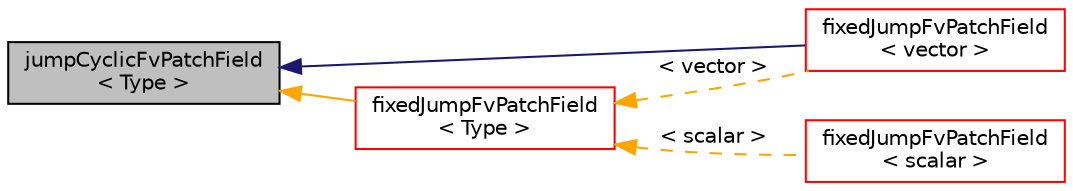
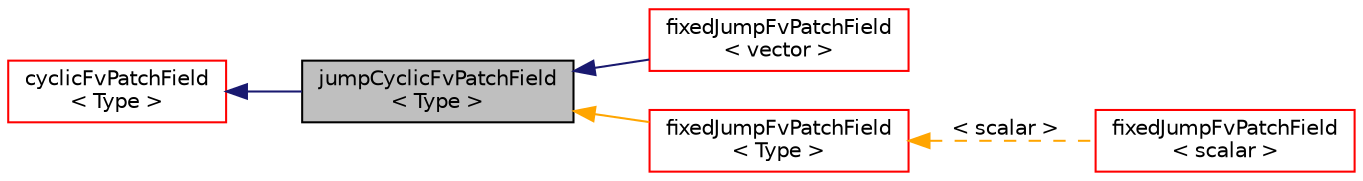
edge "fixedJumpFvPatchField < vector >" -> "fixedJumpFvPatchField < Type >": removed, label "< vector >"
node "cyclicFvPatchField < Type >": added
